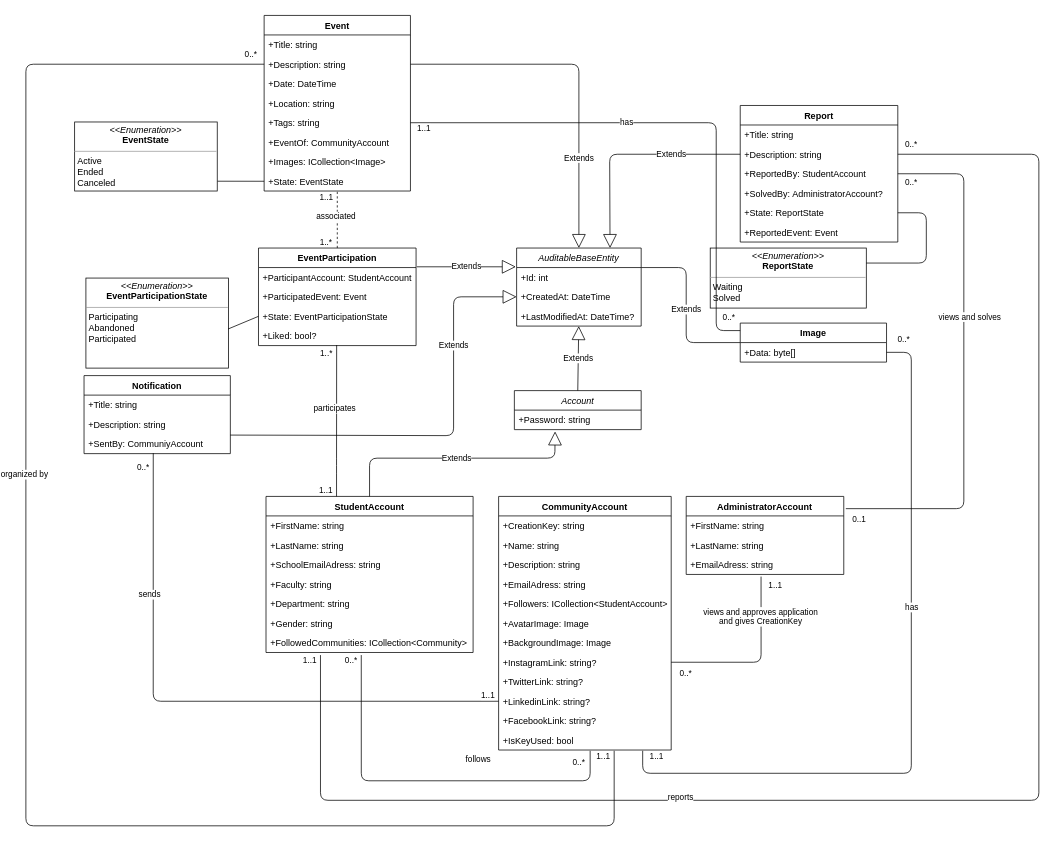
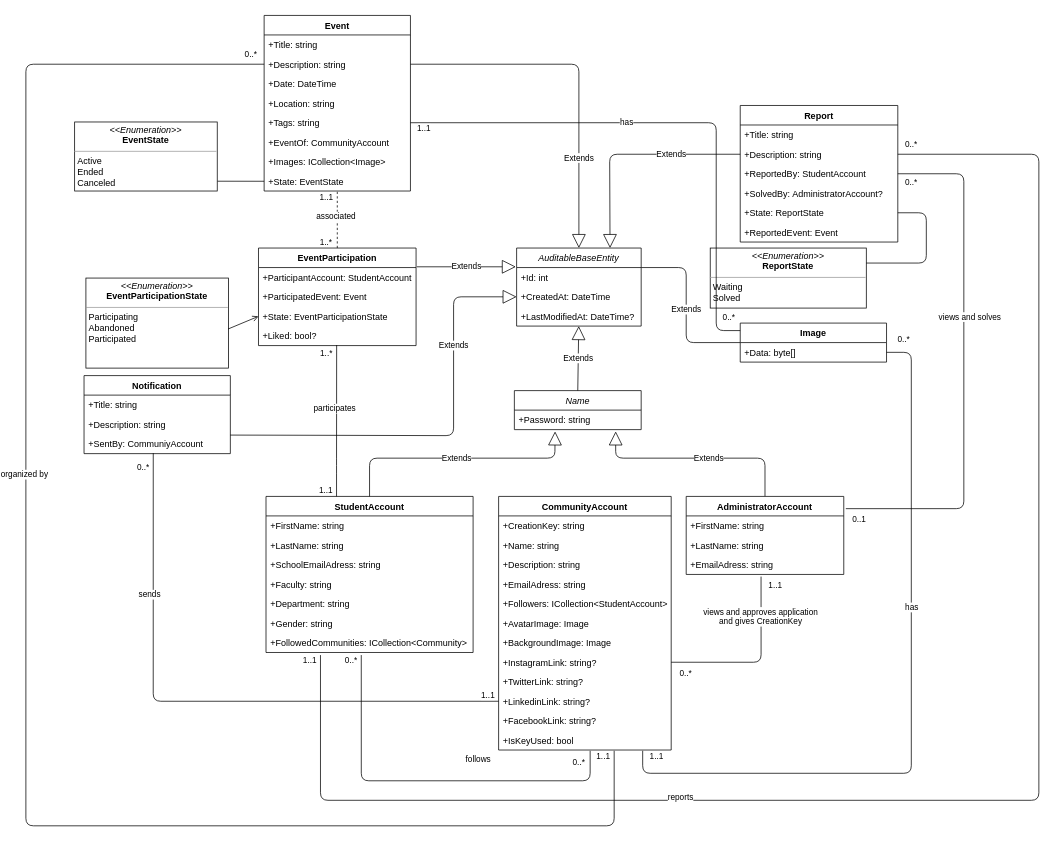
edge "+State: EventParticipationState" -- "<<Enumeration>> EventParticipationState Participating Abandoned Participated": arrowhead none -> open
node "Account": label "Account" -> "Name"
edge "AdministratorAccount" -> "+Password: string": added, label "Extends"
